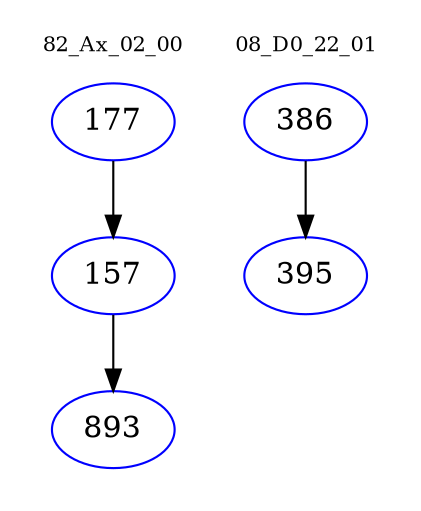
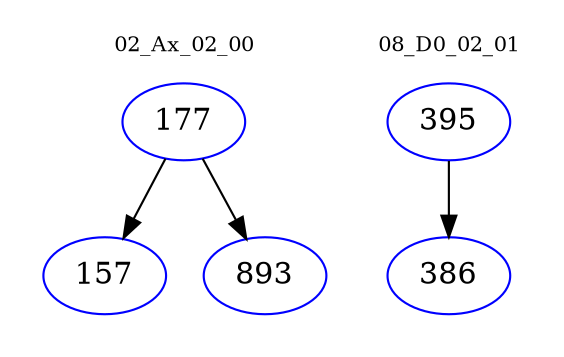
cluster "82_Ax_02_00": label "82_Ax_02_00" -> "02_Ax_02_00"
cluster "08_D0_22_01": label "08_D0_22_01" -> "08_D0_02_01"
edge "386" -> "395": reversed
edge "157" -> "893": now "177" -> "893"
